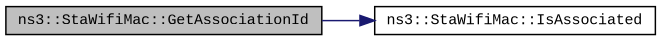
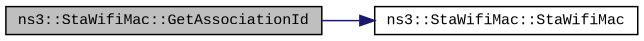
node "ns3::StaWifiMac::IsAssociated": label "ns3::StaWifiMac::IsAssociated" -> "ns3::StaWifiMac::StaWifiMac"
